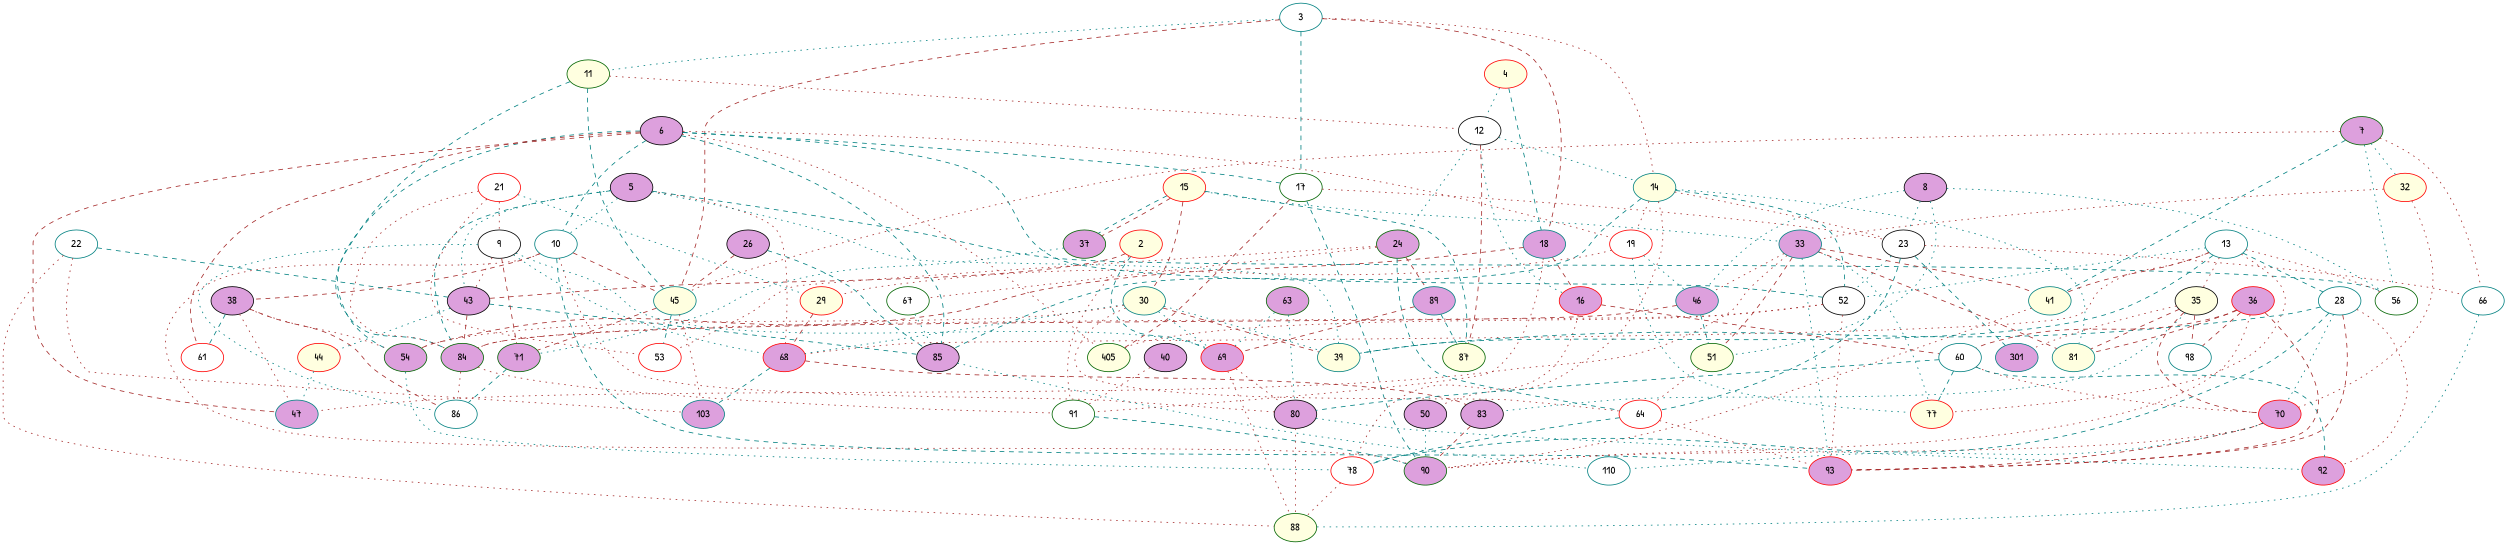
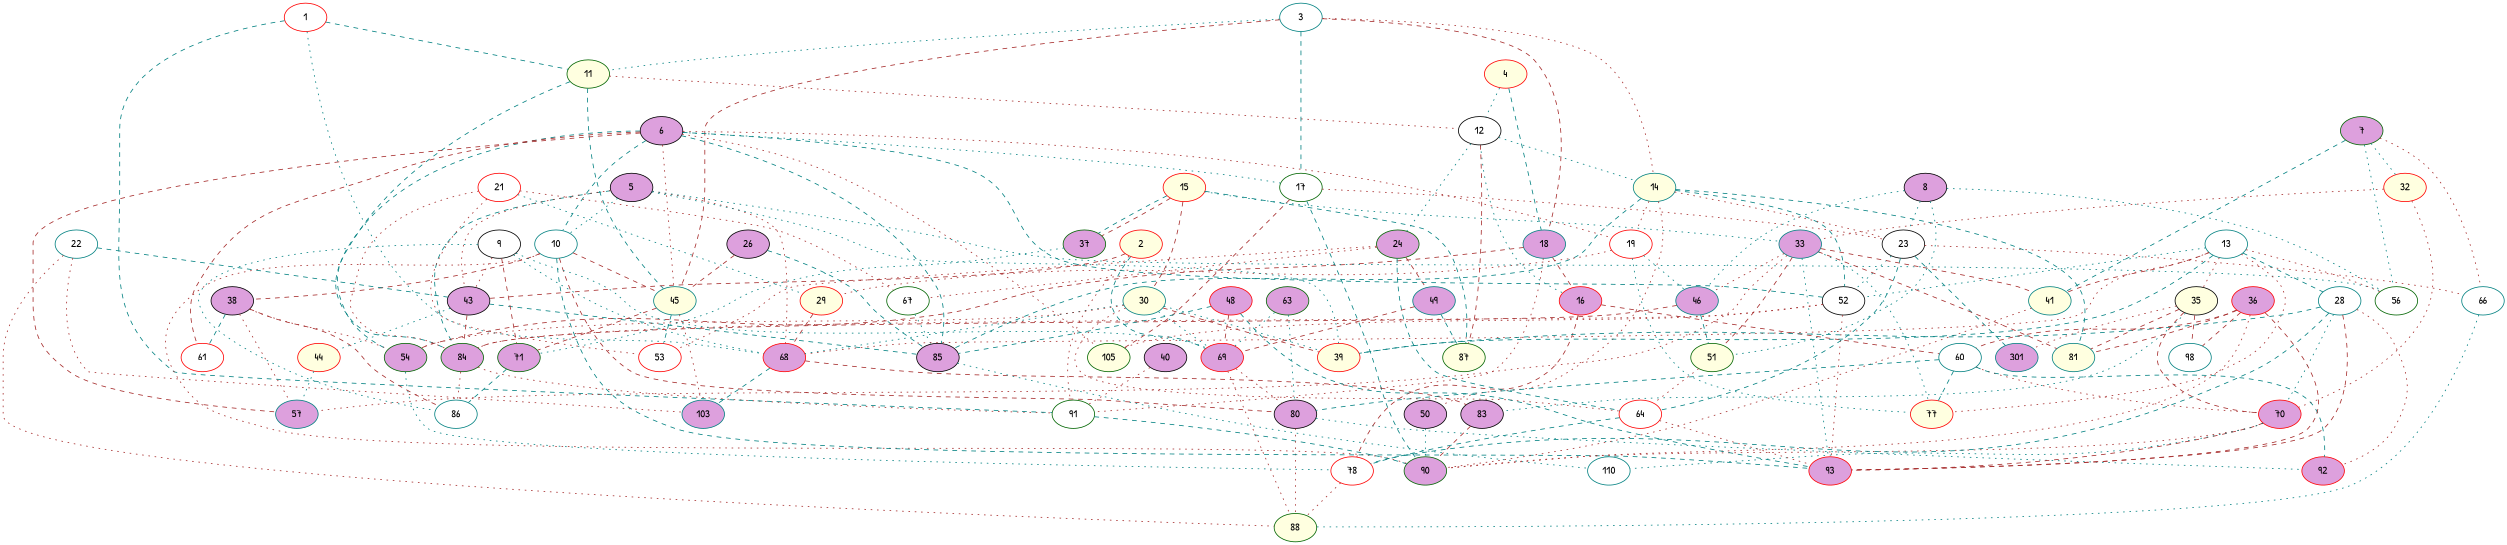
node "1": added
edge "7" -- "45": now "6" -- "45"
edge "6" -- "17": style dashed -> dotted
edge "14" -- "81": style dotted -> dashed
edge "21" -- "9": now "21" -- "67"
edge "5" -- "43": color teal -> brown
edge "5" -- "56": style dashed -> dotted
node "48": added
node "89": label "89" -> "49"
node "405": label "405" -> "105"
node "39": color teal -> red
edge "16" -- "78": style dotted -> dashed
edge "10" -- "80": style dotted -> dashed
node "47": label "47" -> "57"
